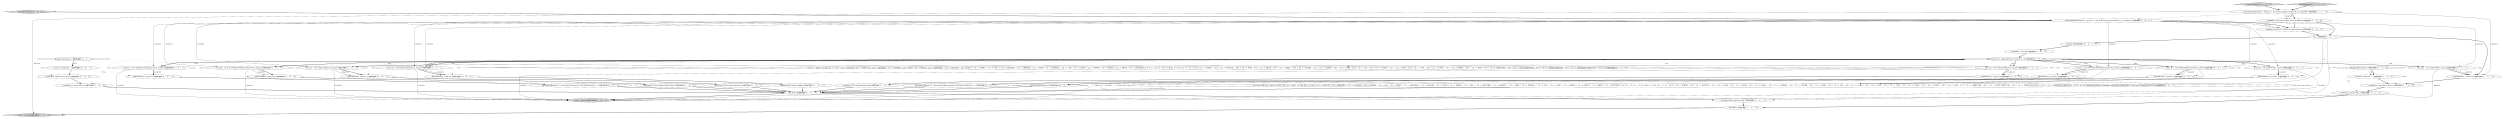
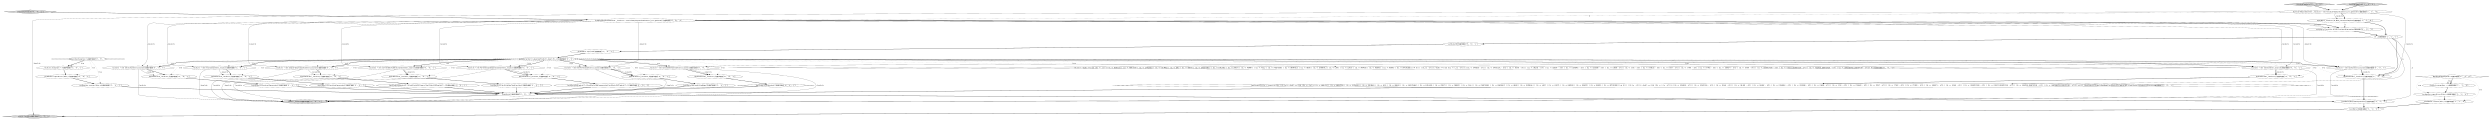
edge "enterOuterAlt(_localctx,1)@@@11@@@['1', '1', '1']" -> "_errHandler.reportError(this,re)@@@51@@@['1', '1', '0']": now "enterOuterAlt(_localctx,1)@@@11@@@['1', '1', '1']" -> "{setState(569)castExpression()}@@@12@@@['1', '1', '1']"
